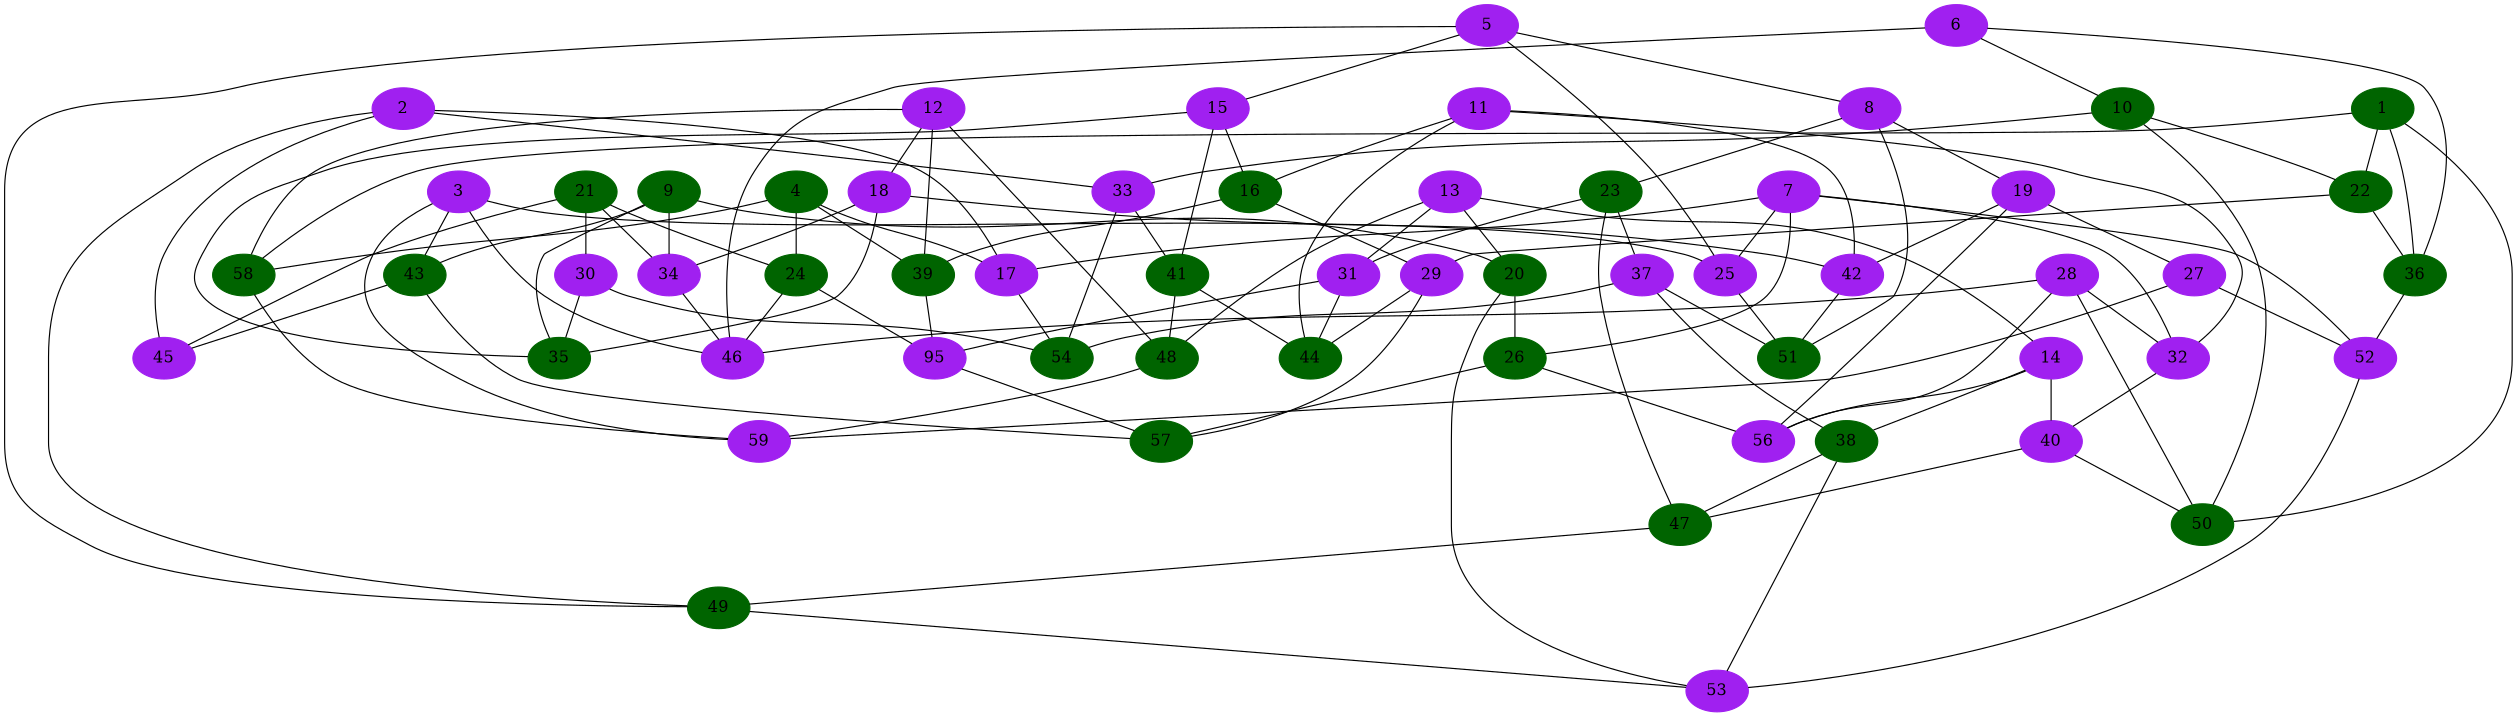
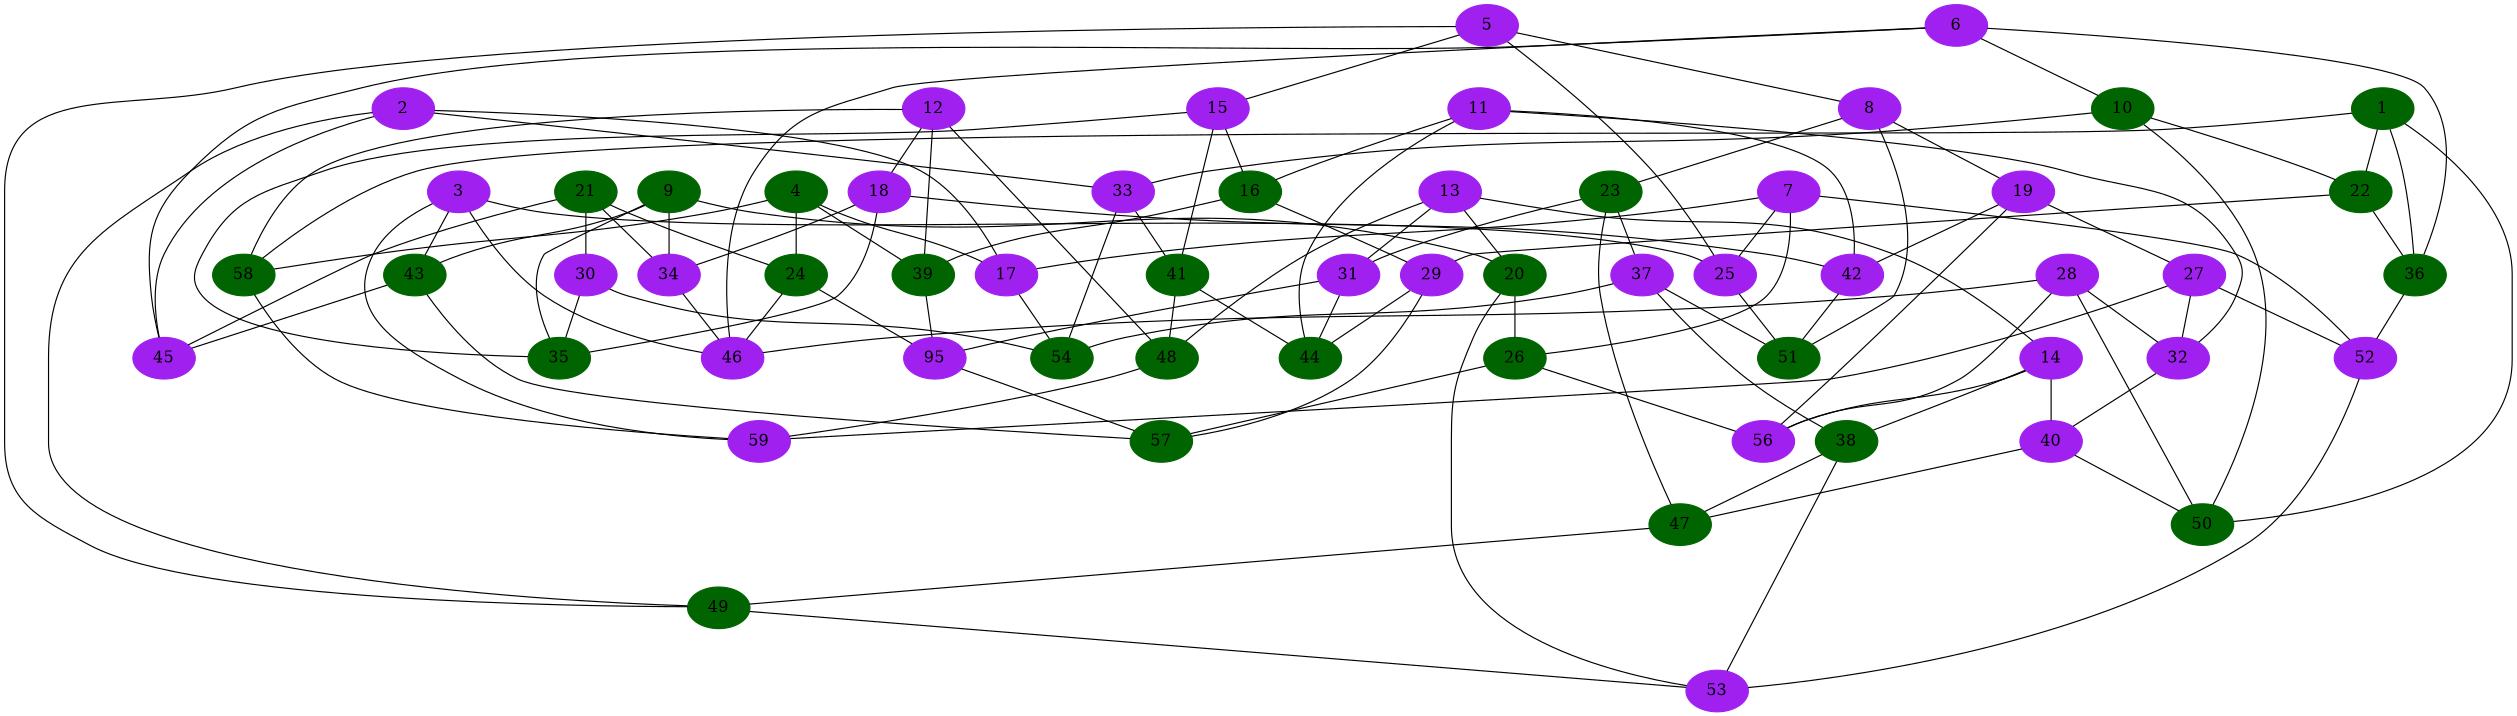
edge "6" -- "45": added
edge "7" -- "32": now "27" -- "32"
